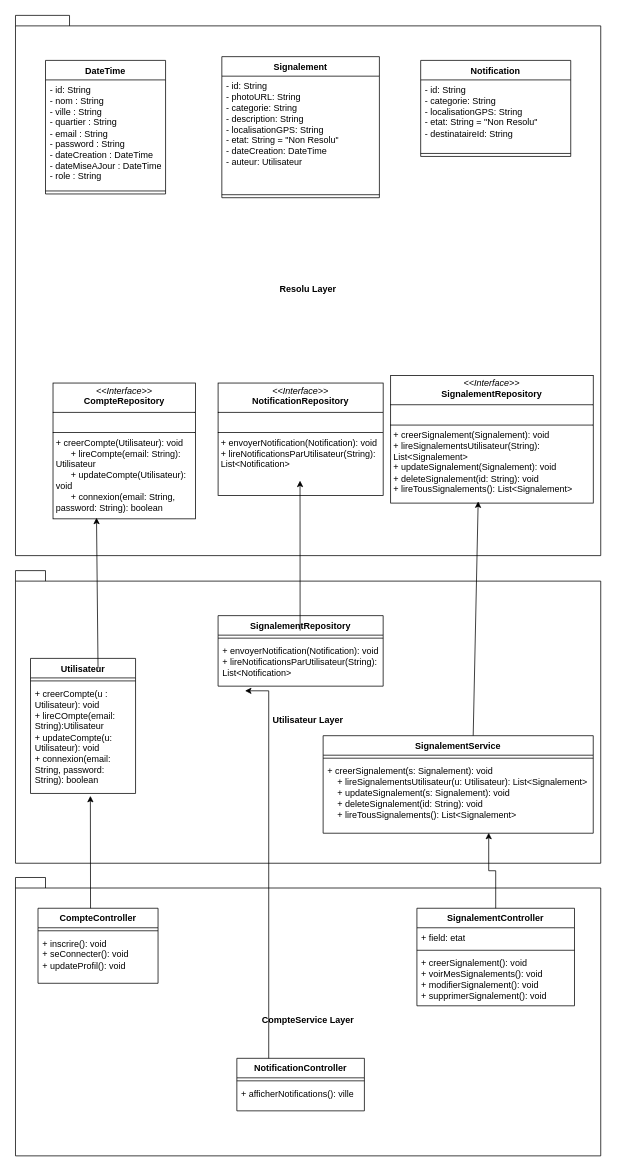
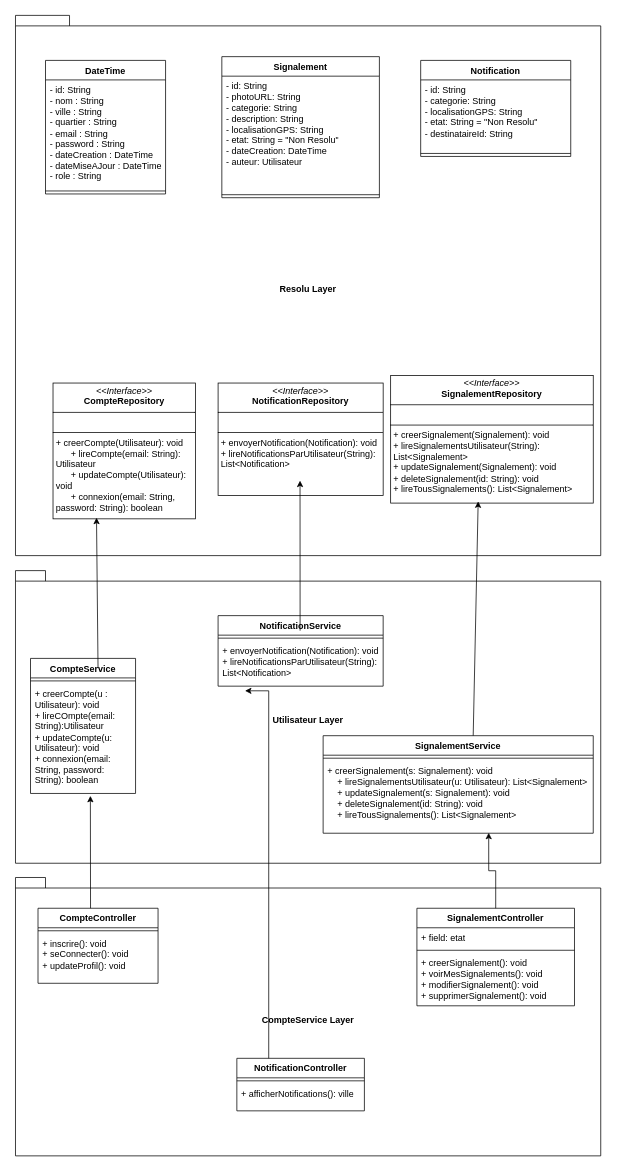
node "SignalementRepository": label "SignalementRepository" -> "NotificationService"
node "Utilisateur": label "Utilisateur" -> "CompteService"
